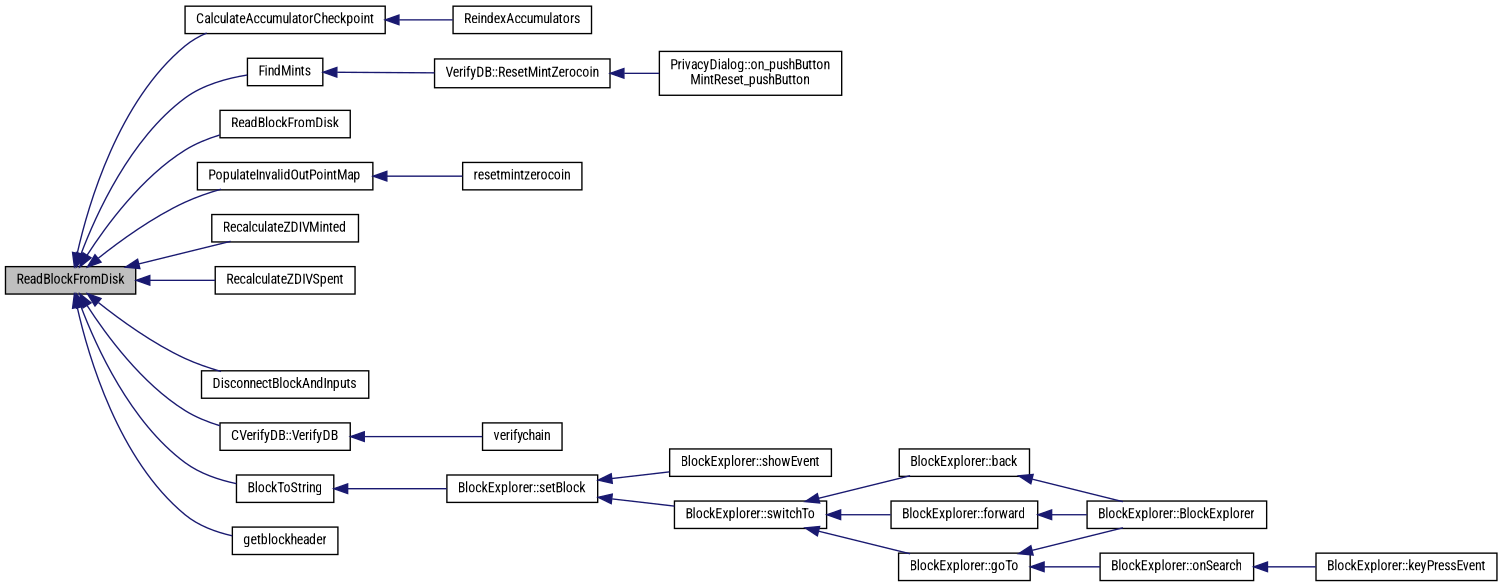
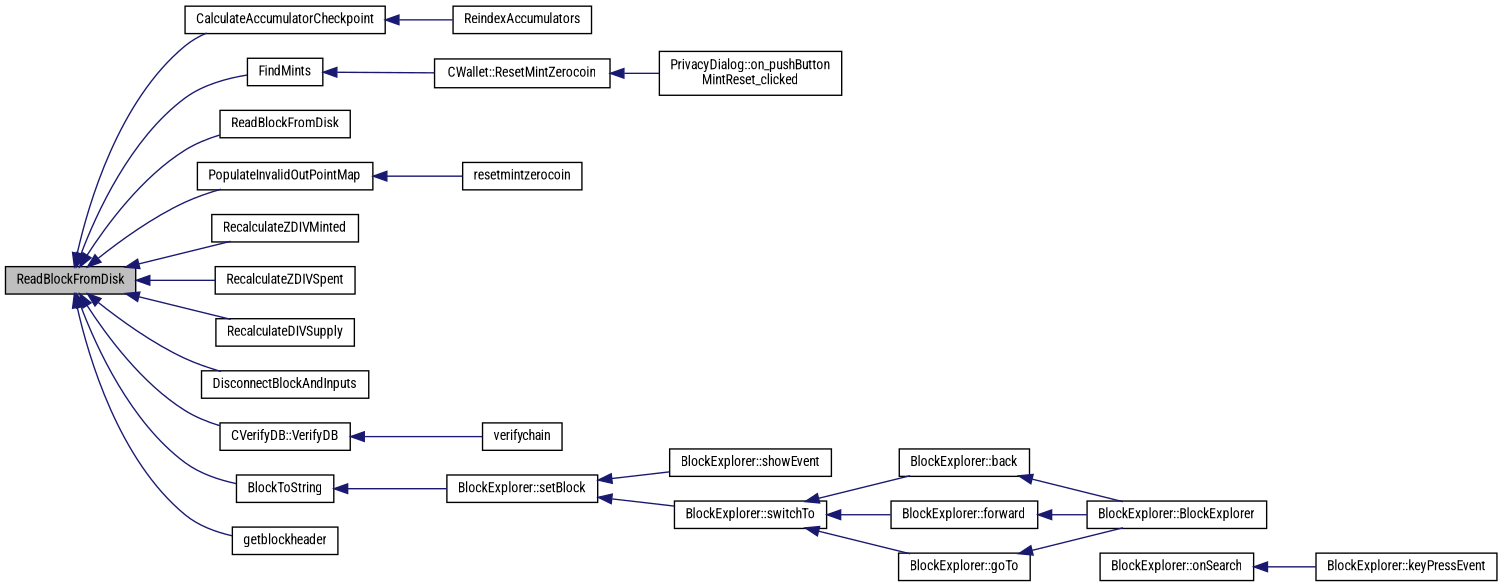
node "VerifyDB::ResetMintZerocoin": label "VerifyDB::ResetMintZerocoin" -> "CWallet::ResetMintZerocoin"
node "PrivacyDialog::on_pushButton MintReset_pushButton": label "PrivacyDialog::on_pushButton MintReset_pushButton" -> "PrivacyDialog::on_pushButton MintReset_clicked"
node "RecalculateDIVSupply": added
edge "BlockExplorer::onSearch" -> "BlockExplorer::goTo": removed
